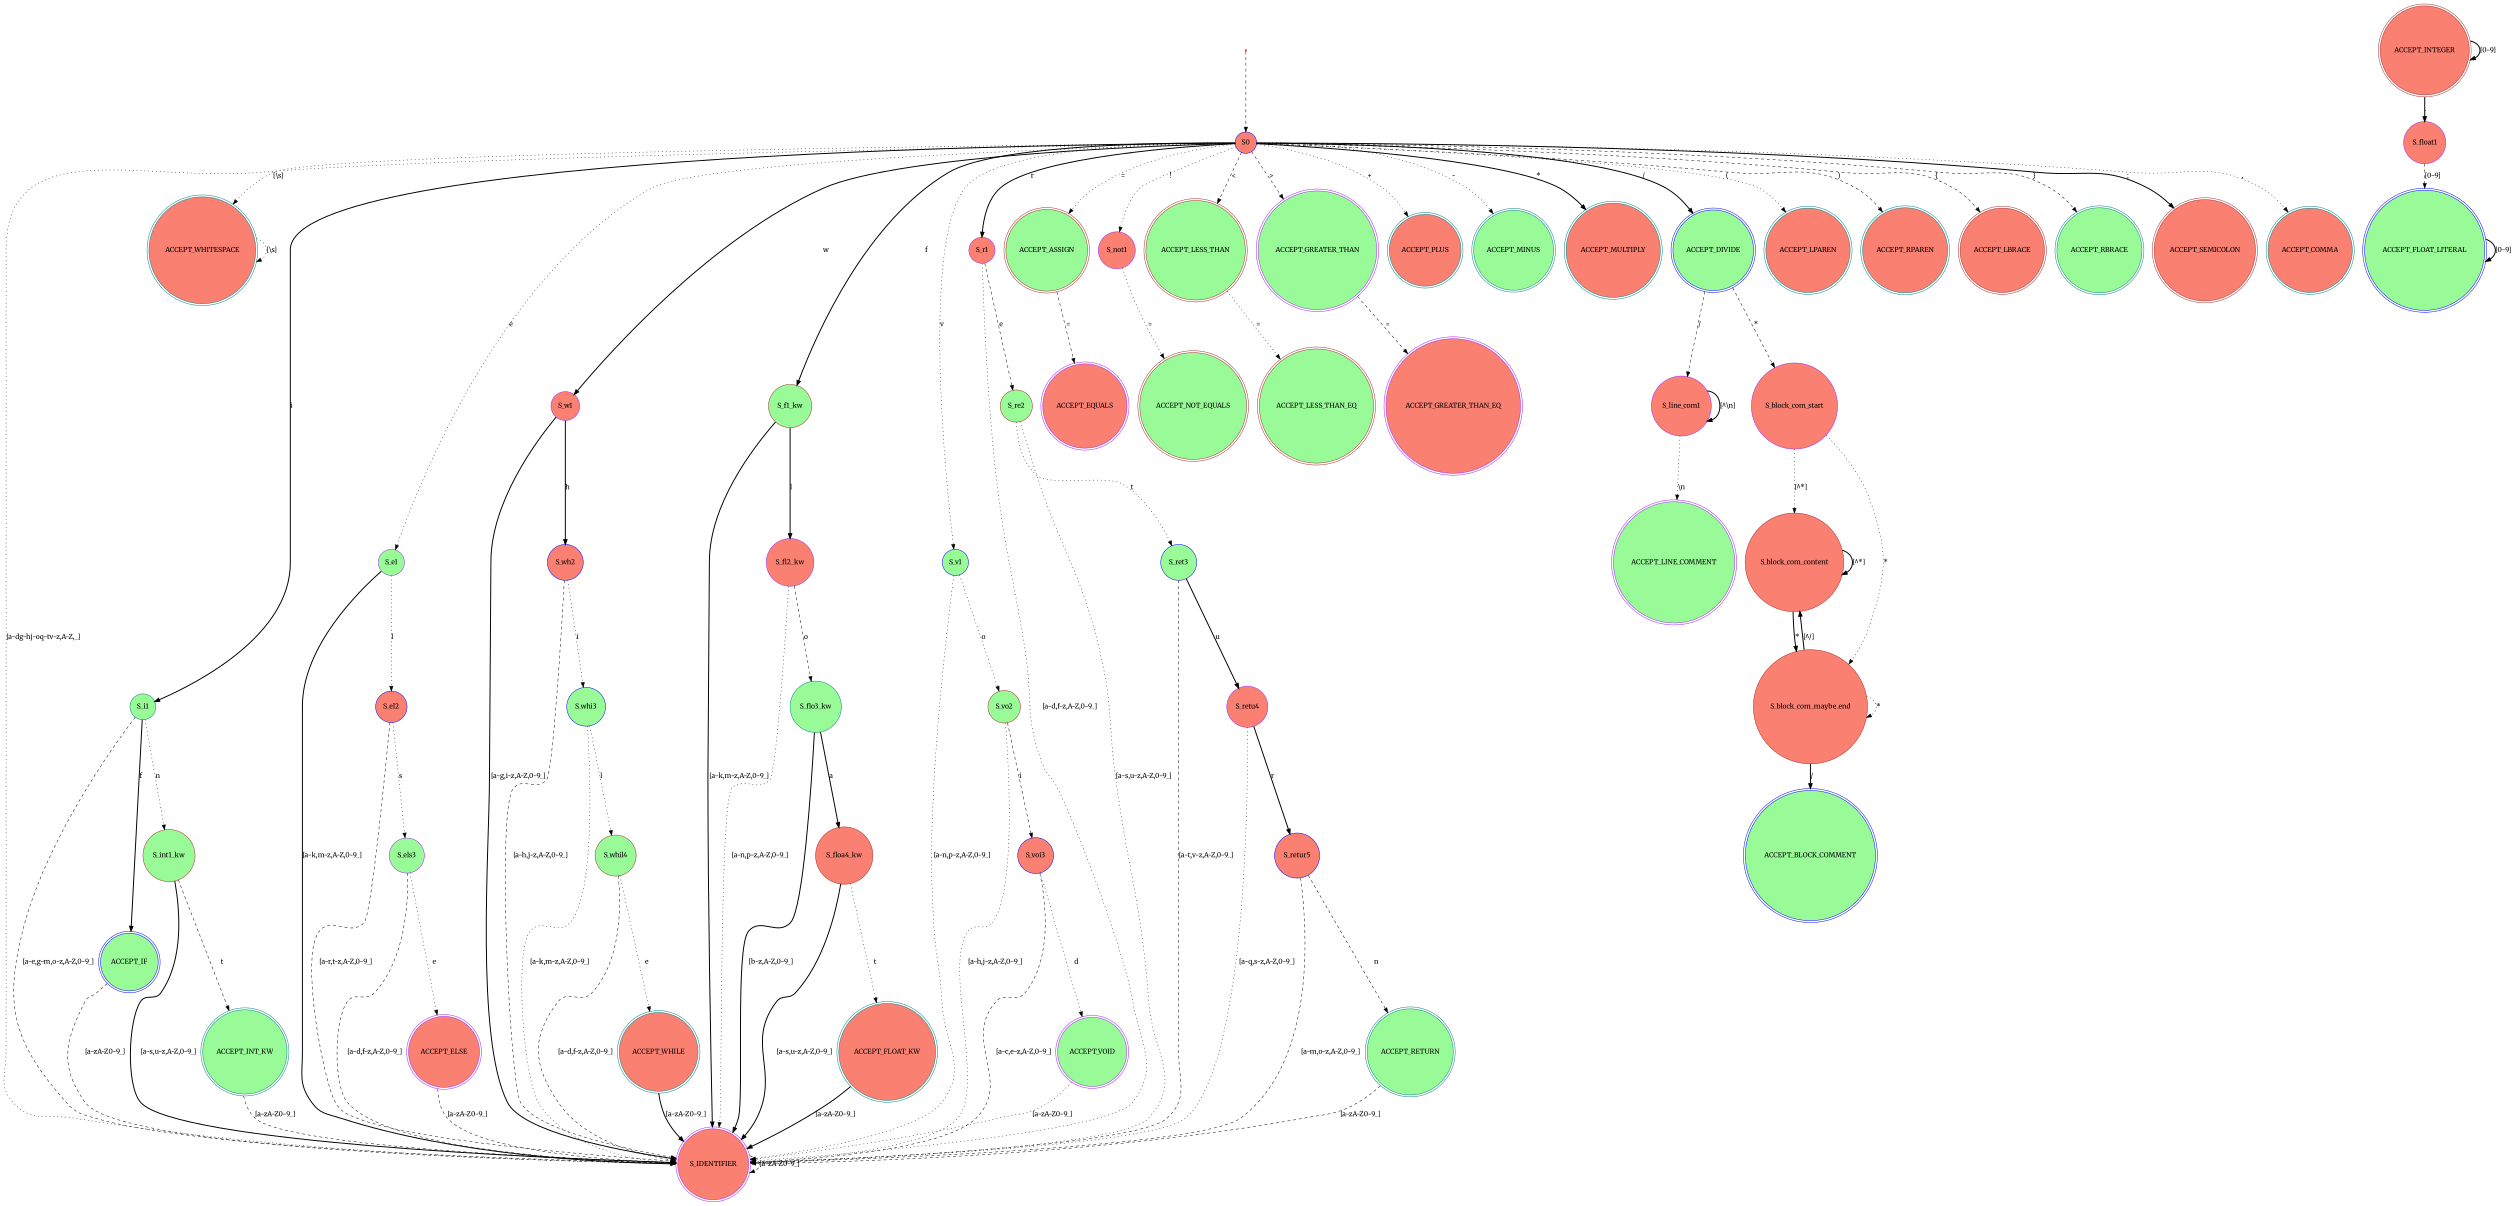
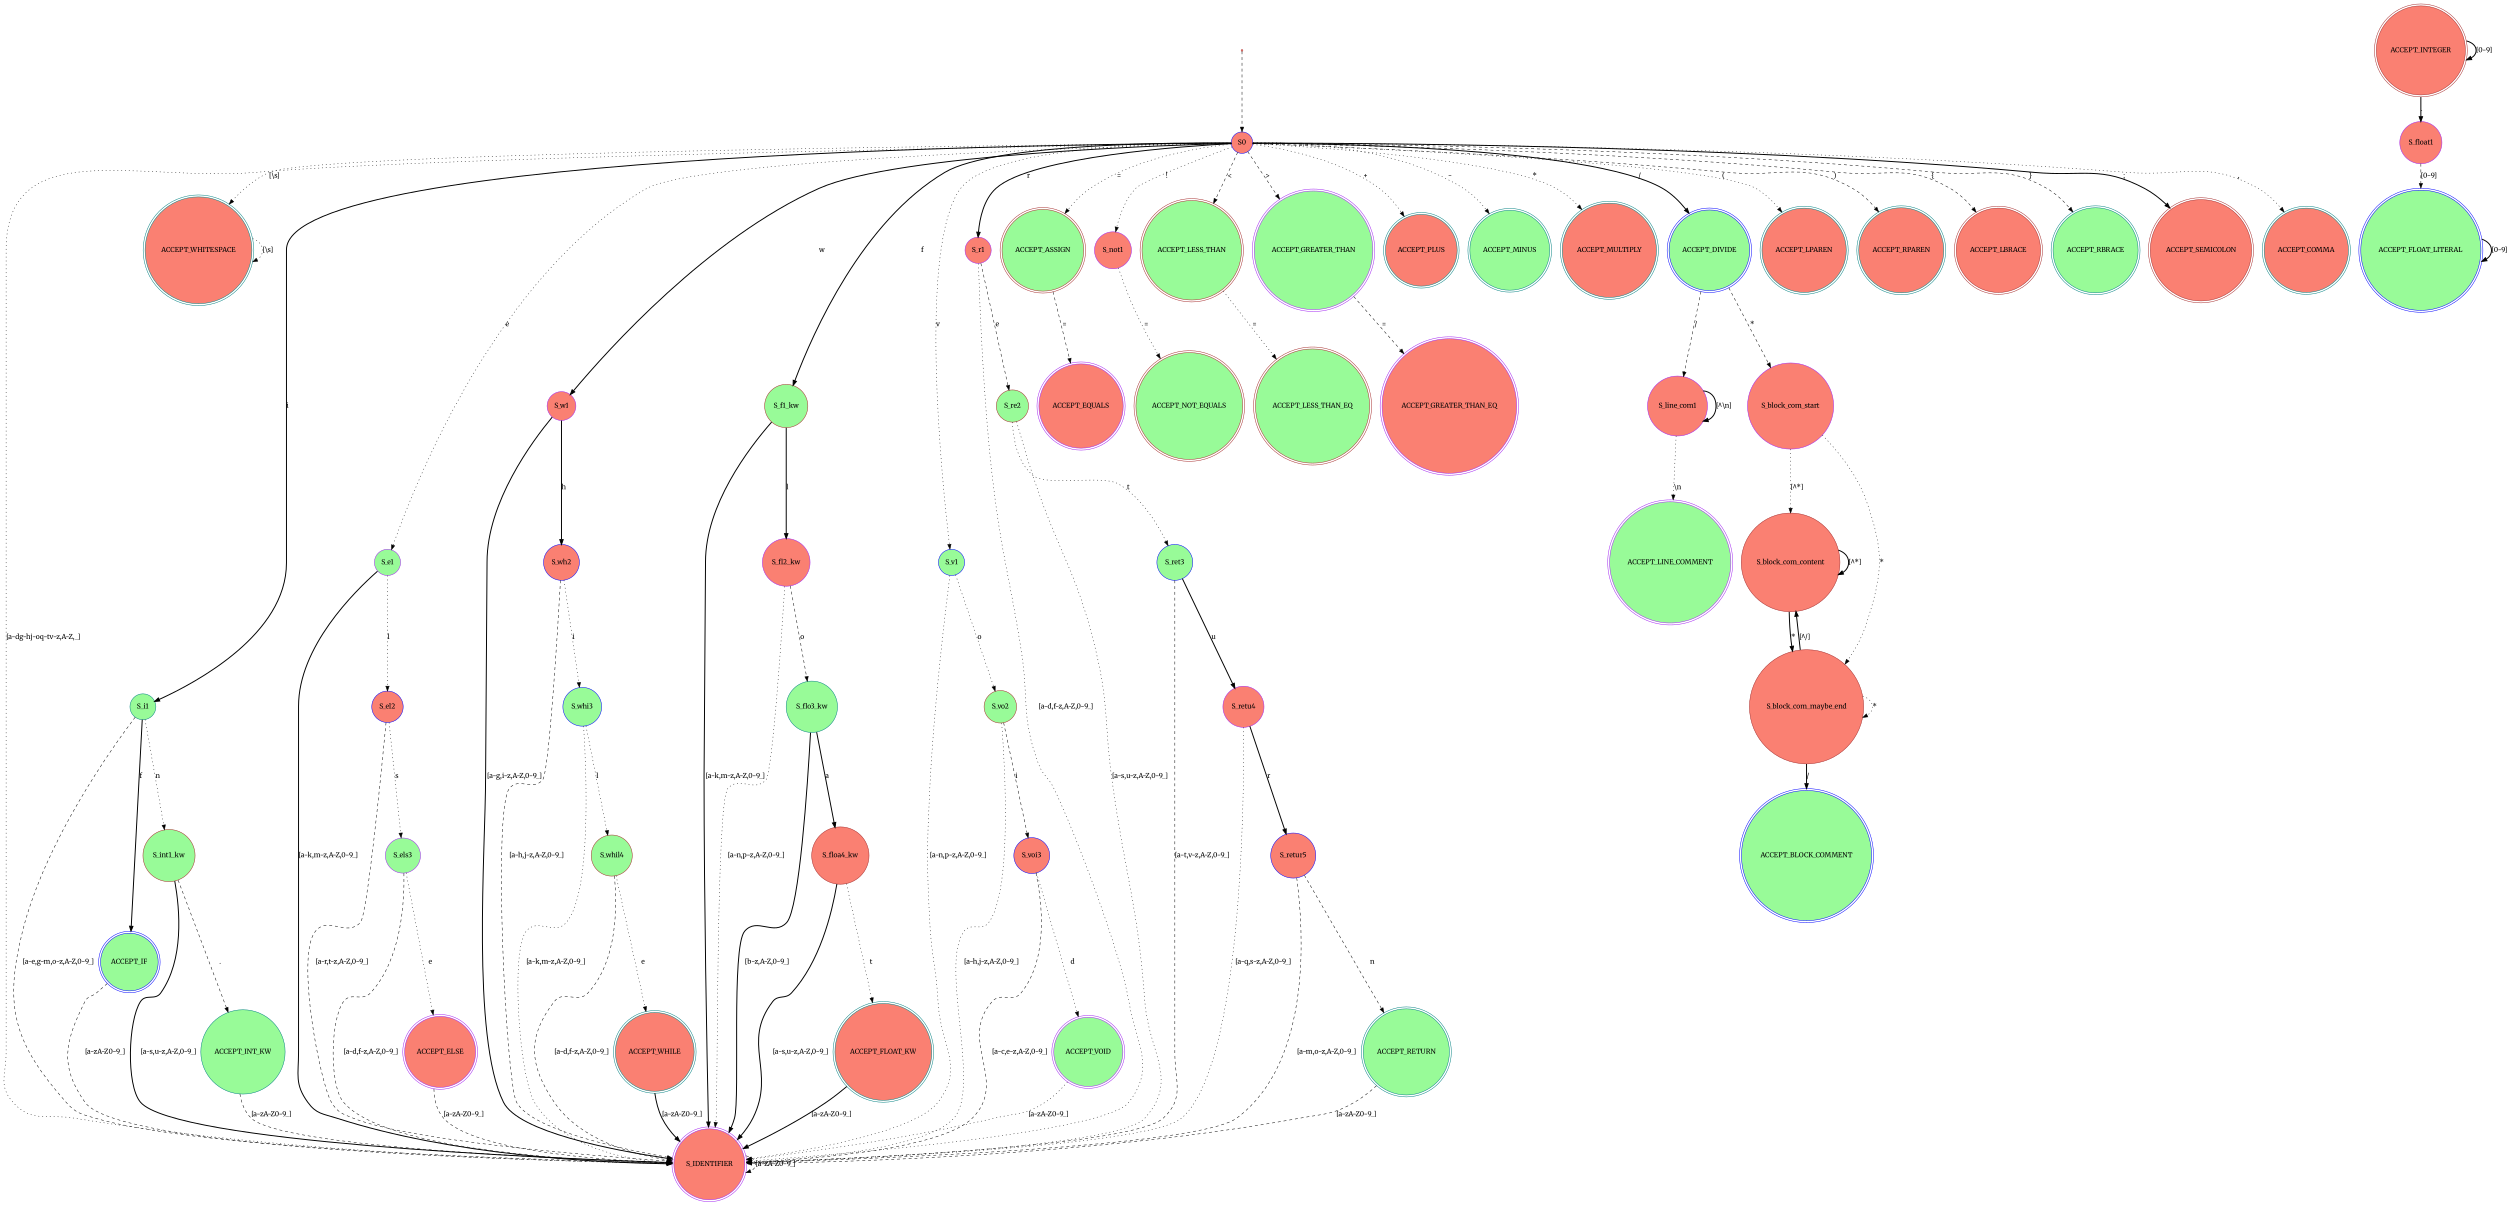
edge "S0" -> "ACCEPT_MULTIPLY": style bold -> dotted
edge "S_int1_kw" -> "ACCEPT_INT_KW": label "t" -> "."
node "ACCEPT_INT_KW": shape doublecircle -> circle
